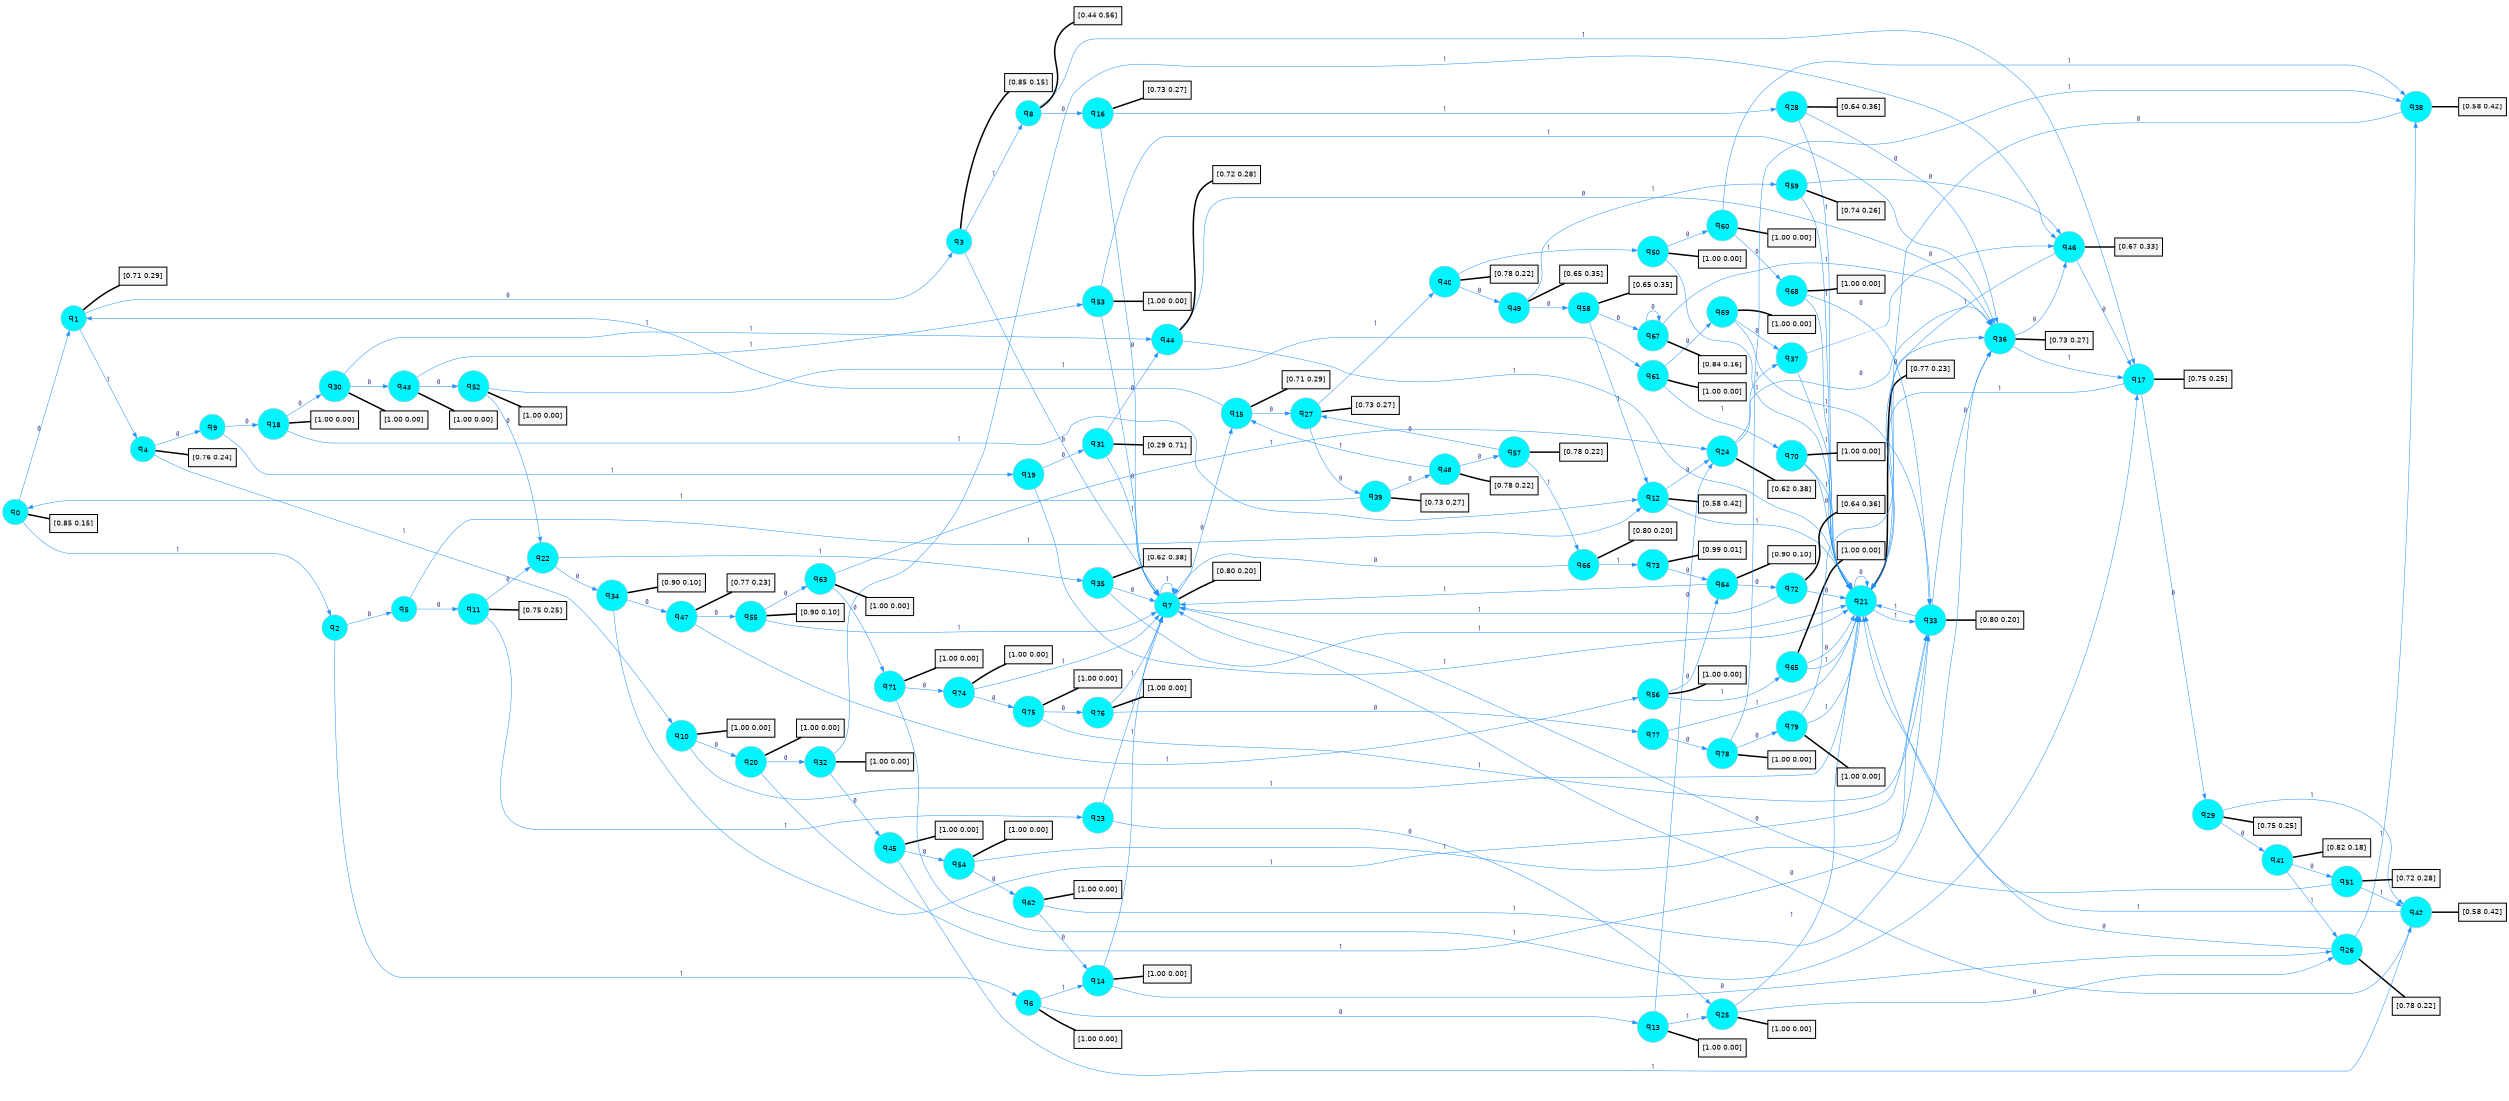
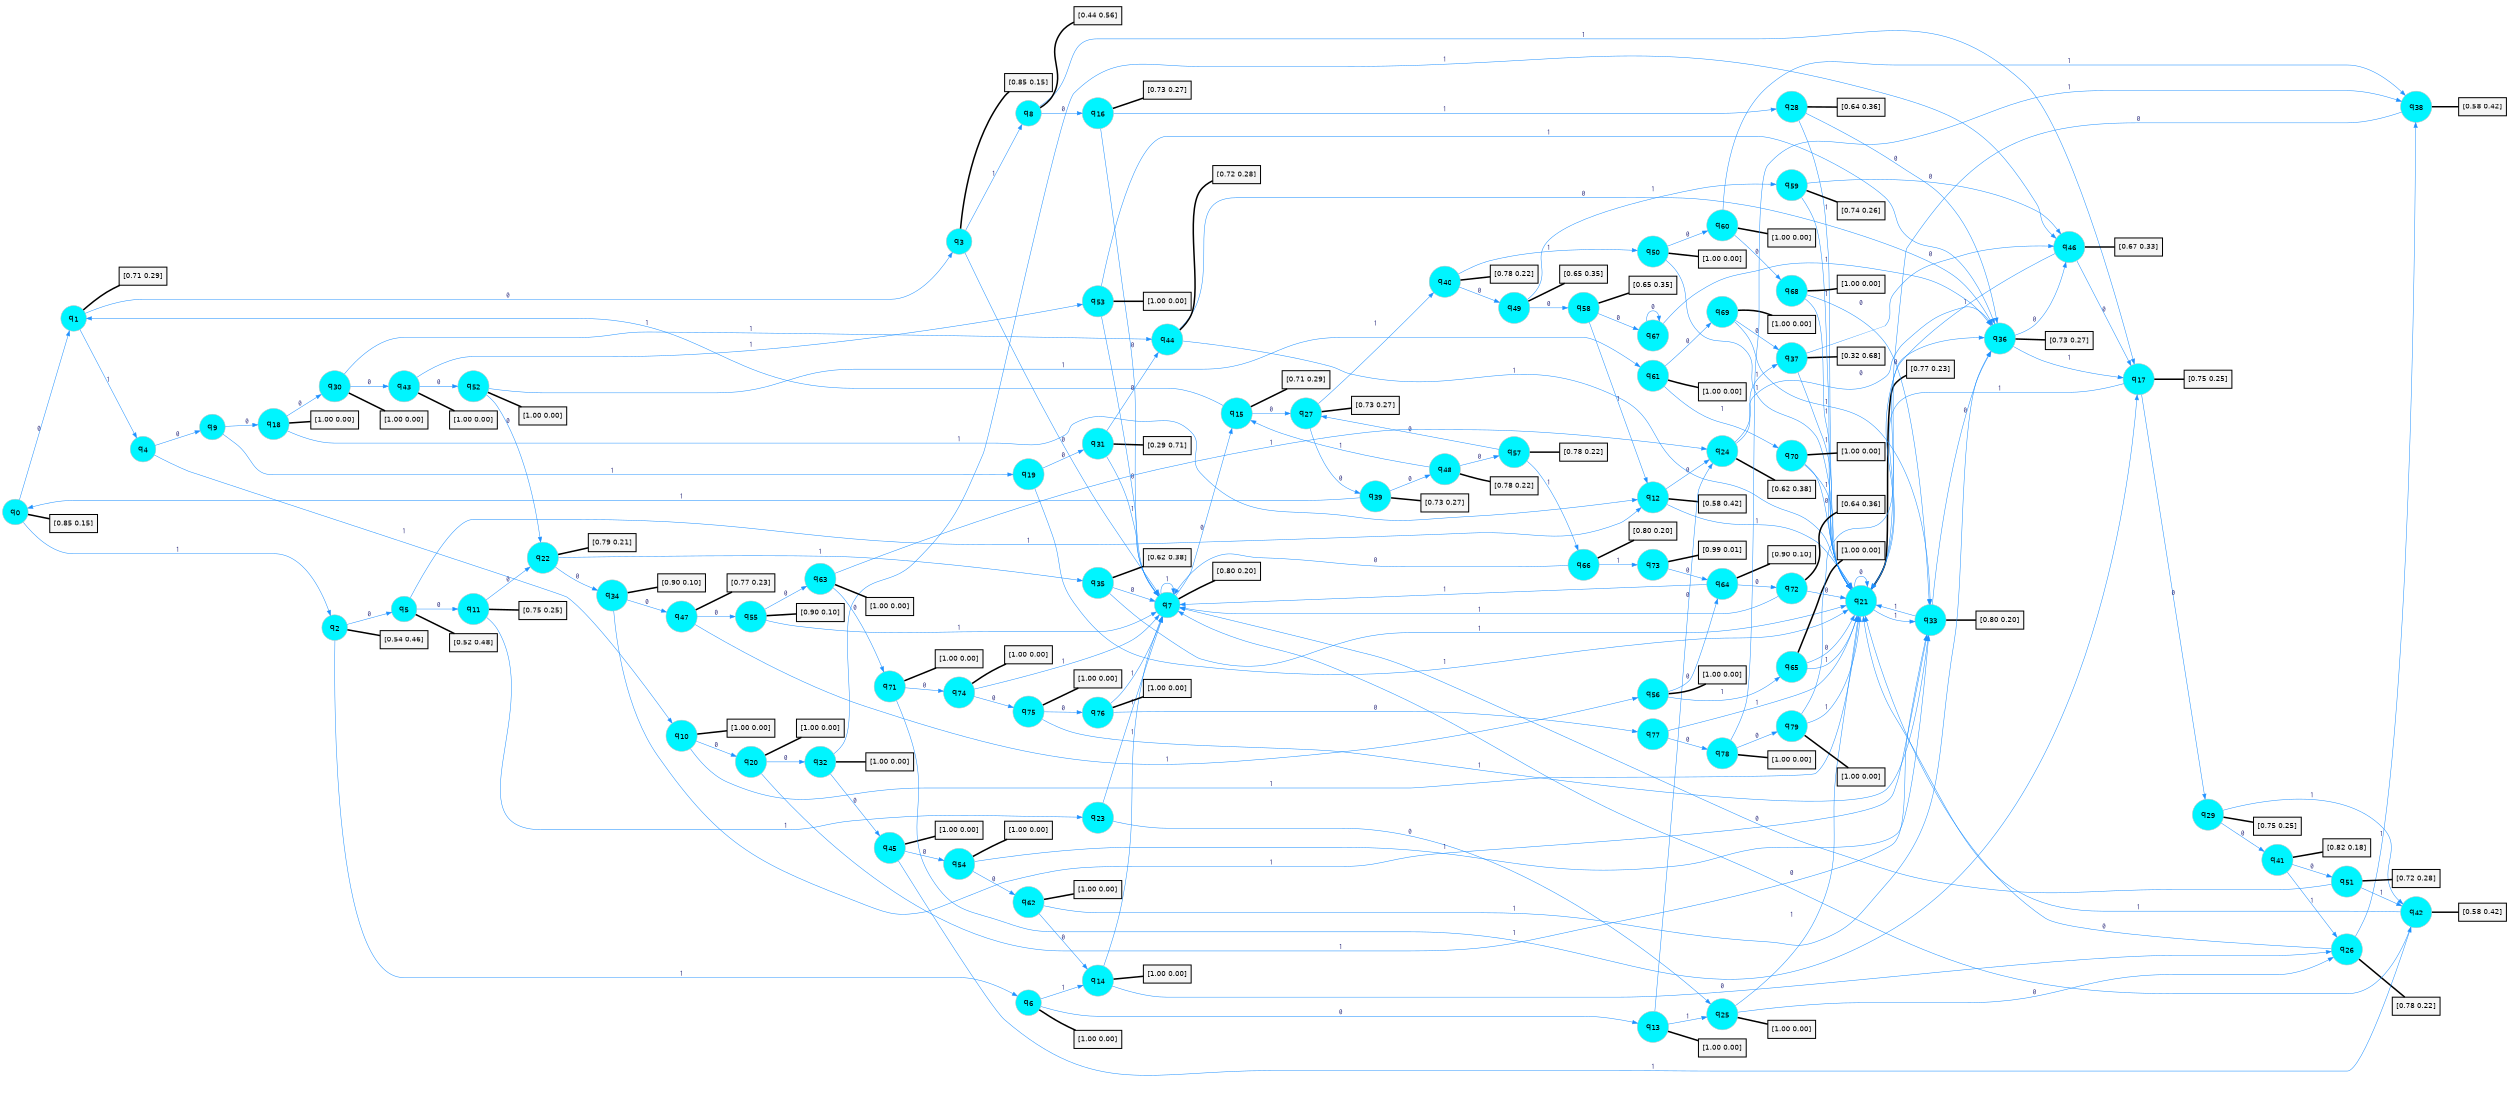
node "[0.32 0.68]": added
node "[0.84 0.16]": removed
node "[0.76 0.24]": removed
node "[0.79 0.21]": added
node "[0.54 0.46]": added
node "[0.52 0.48]": added
